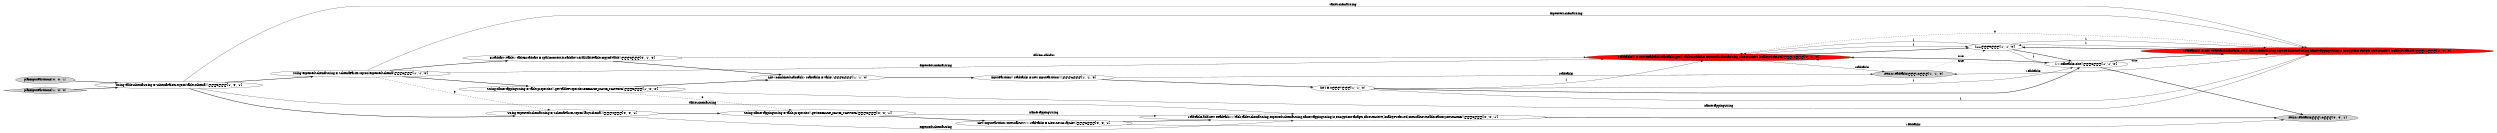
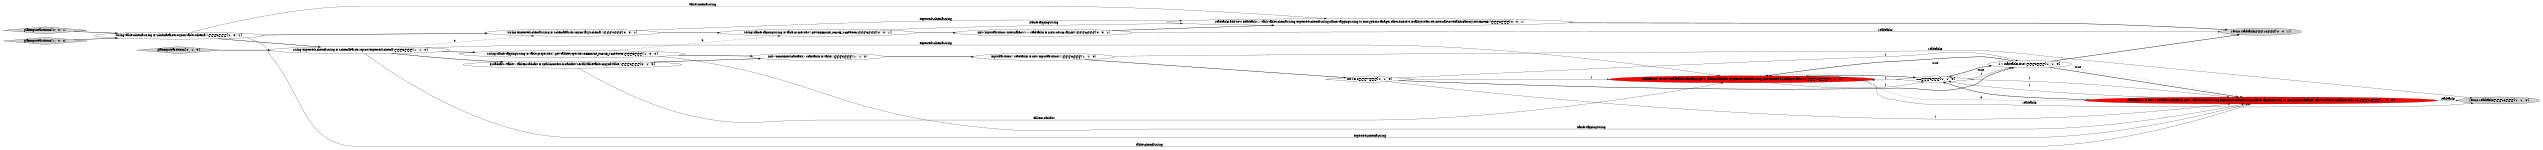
node "i++@@@9@@@['1', '1', '0']": shape ellipse -> diamond
node "planInputPartitions['0', '1', '0']": added
edge "return readTasks@@@12@@@['1', '1', '0']" -> "i++@@@9@@@['1', '1', '0']": now "i < scanTasks.size()@@@8@@@['1', '1', '0']" -> "i++@@@9@@@['1', '1', '0']"
node "planInputPartitions['0', '0', '1']": shape ellipse -> diamond
node "int i = 0@@@7@@@['1', '1', '0']": shape ellipse -> diamond
